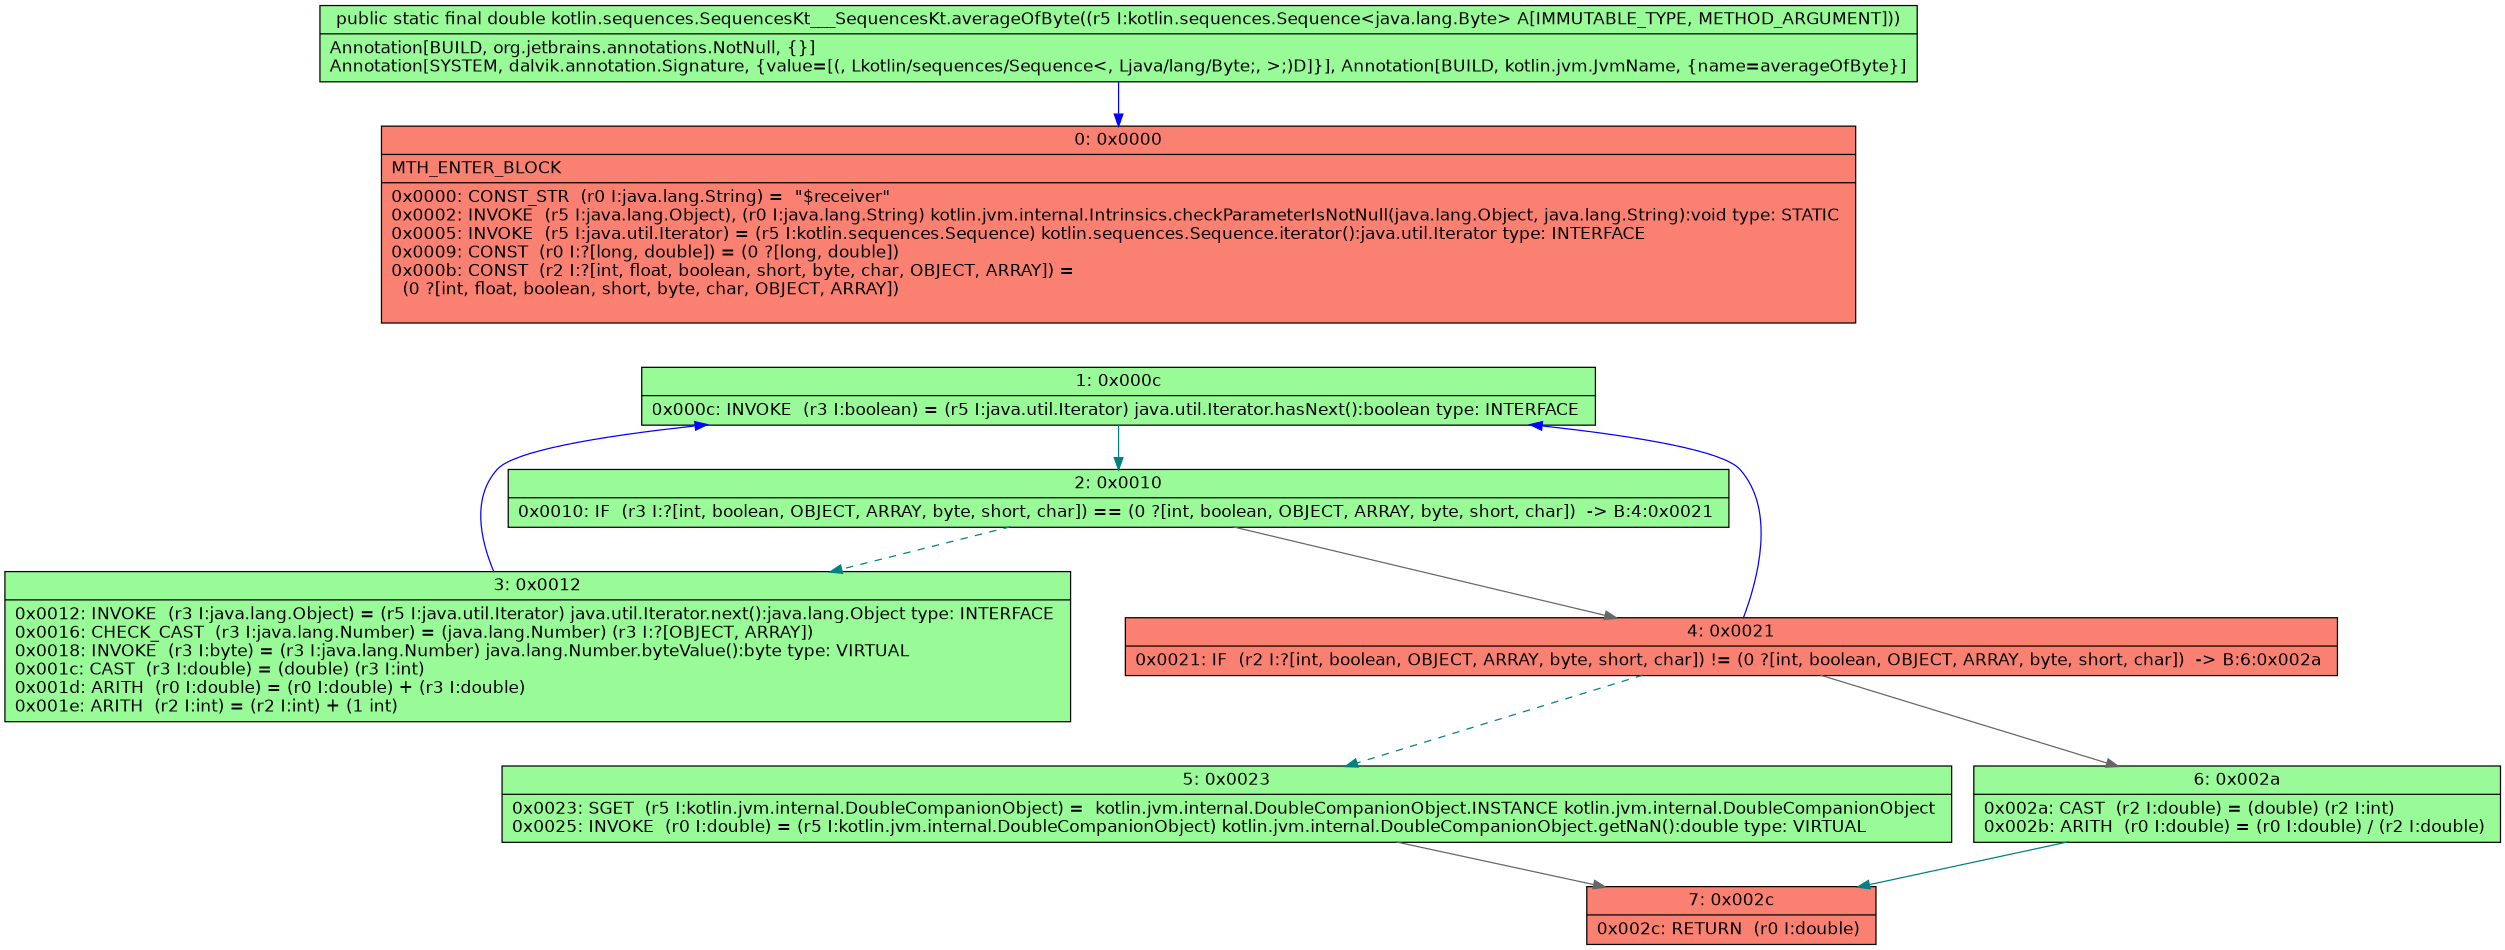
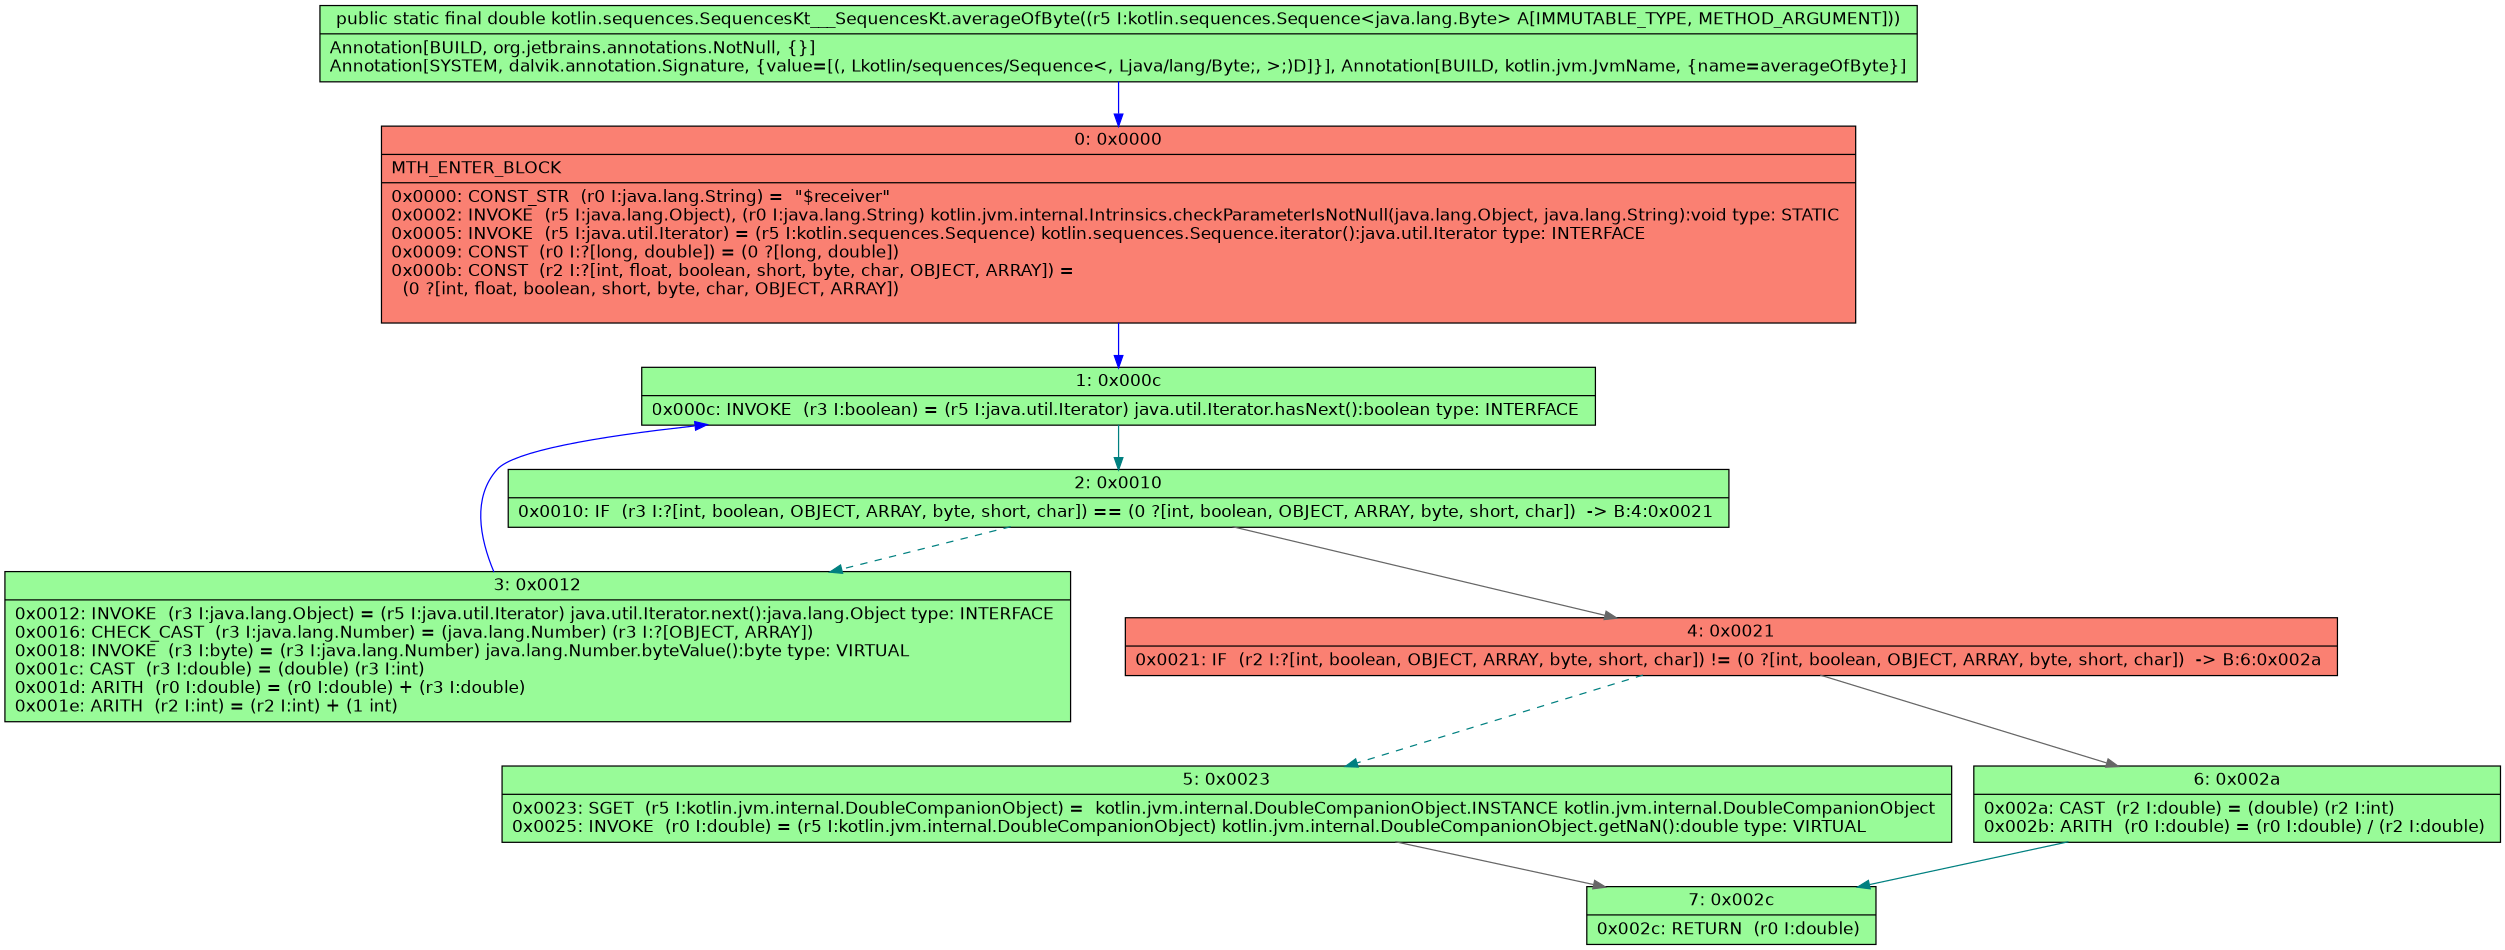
edge "4: 0x0021" -> "1: 0x000c": now "0: 0x0000" -> "1: 0x000c"
node "7: 0x002c": fillcolor salmon -> palegreen
